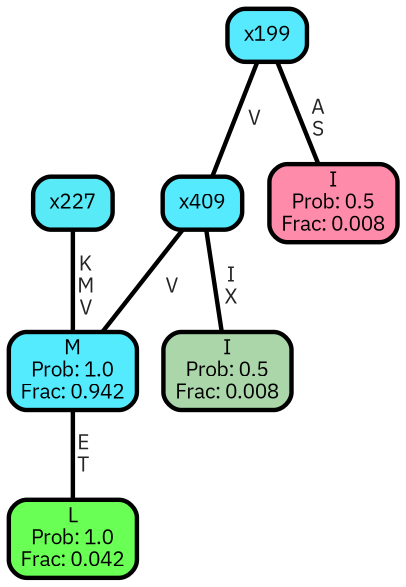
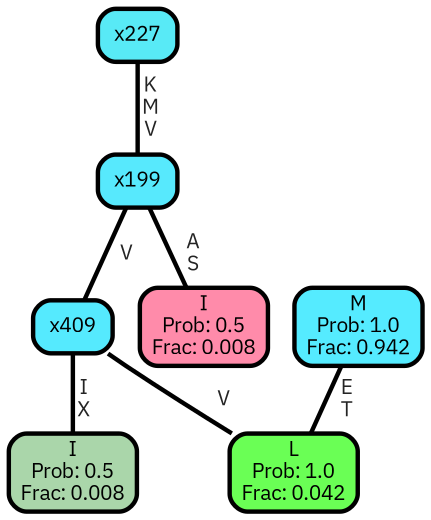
edge "x227" -- "M Prob: 1.0 Frac: 0.942": now "x227" -- "x199"
edge "x409" -- "M Prob: 1.0 Frac: 0.942": now "x409" -- "L Prob: 1.0 Frac: 0.042"
